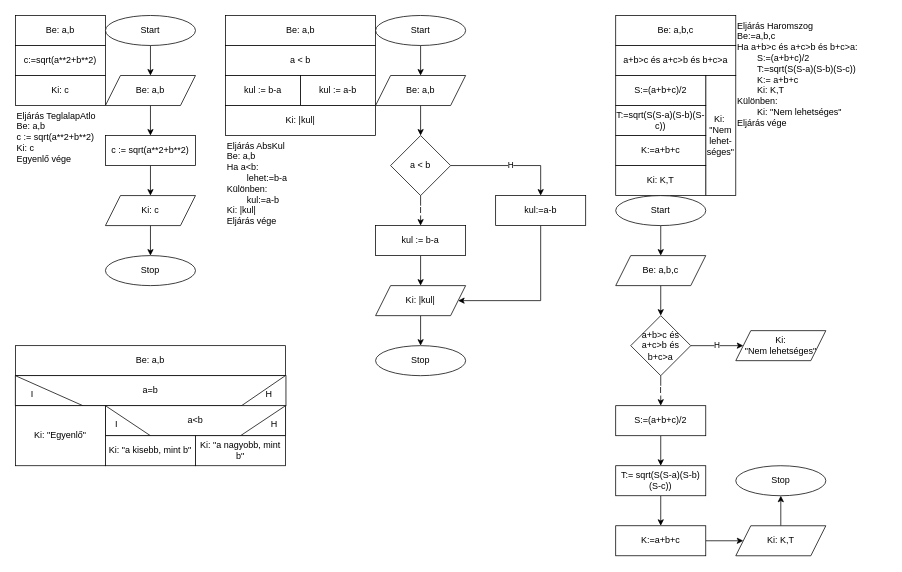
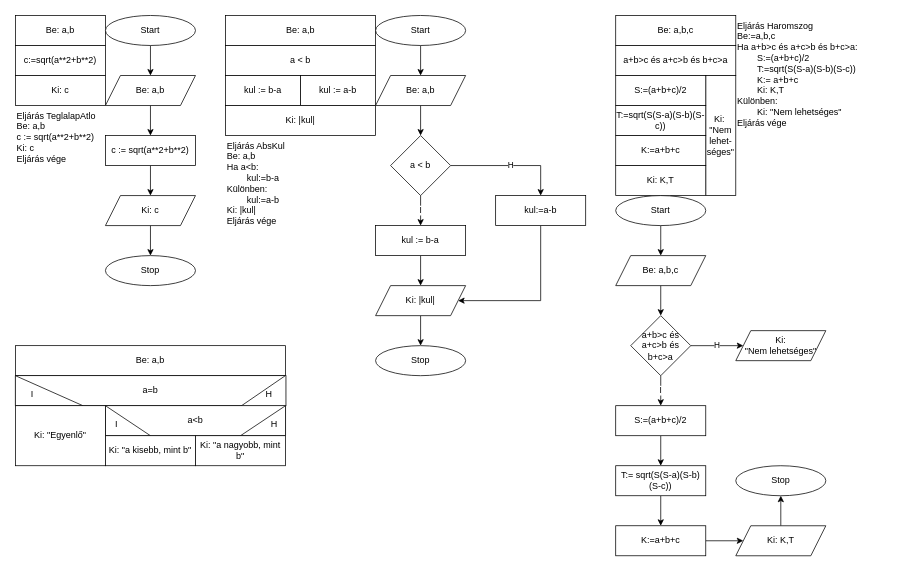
node "Eljárás TeglalapAtlo Be: a,b c := sqrt(a**2+b**2) Ki: c Egyenlő vége": label "Eljárás TeglalapAtlo Be: a,b c := sqrt(a**2+b**2) Ki: c Egyenlő vége" -> "Eljárás TeglalapAtlo Be: a,b c := sqrt(a**2+b**2) Ki: c Eljárás vége"
node "Eljárás AbsKul Be: a,b Ha a<b: lehet:=b-a Különben: kul:=a-b Ki: |kul| Eljárás vége": label "Eljárás AbsKul Be: a,b Ha a<b: lehet:=b-a Különben: kul:=a-b Ki: |kul| Eljárás vége" -> "Eljárás AbsKul Be: a,b Ha a<b: kul:=b-a Különben: kul:=a-b Ki: |kul| Eljárás vége"
